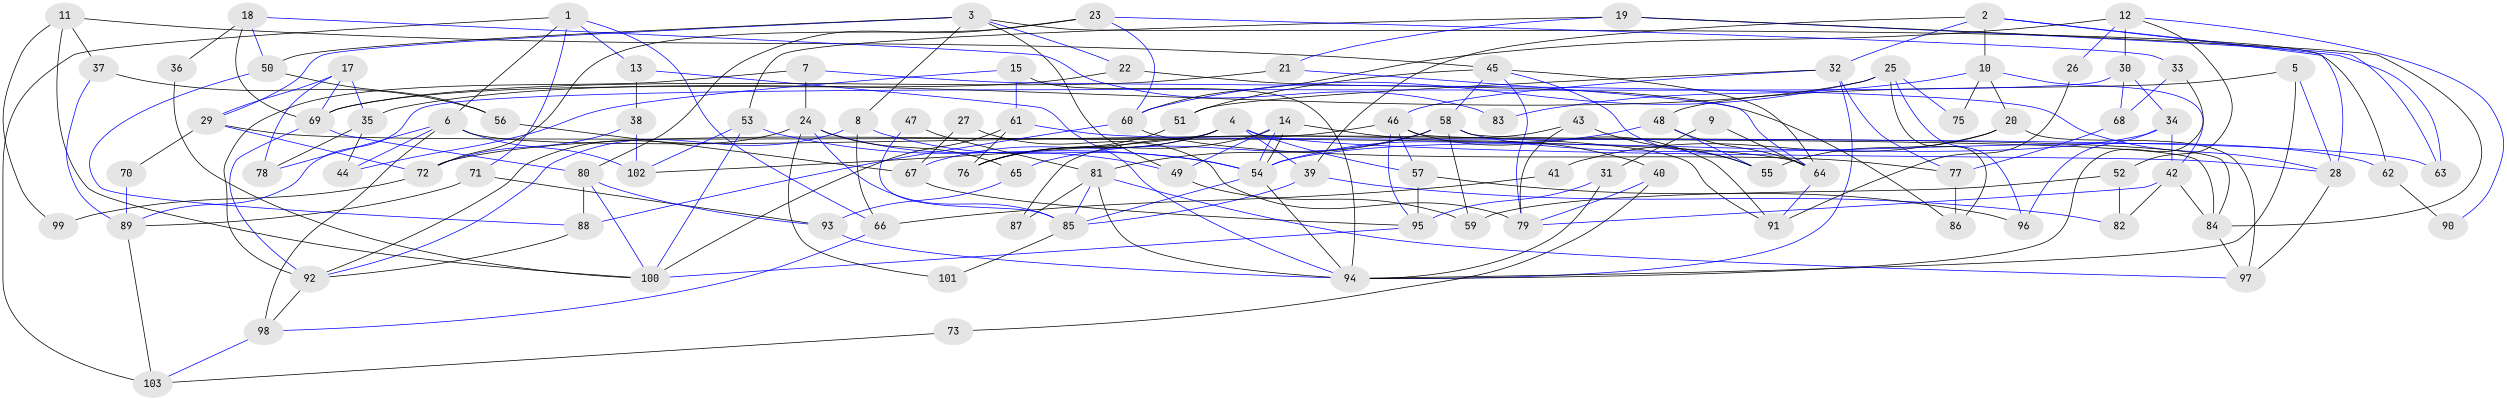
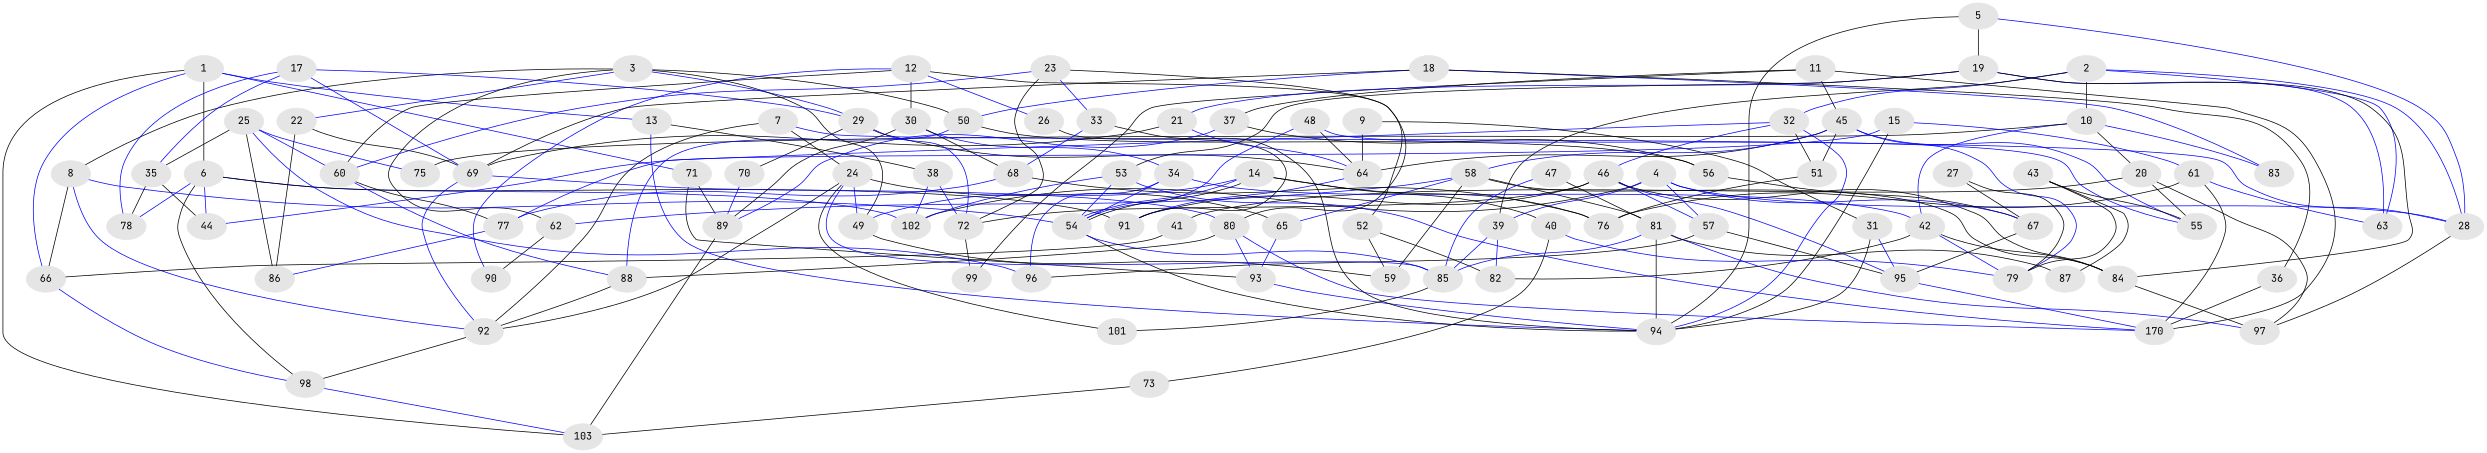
edge "5" -- "48": now "5" -- "19"
edge "30" -- "89": color blue -> black
edge "30" -- "68": color blue -> black
edge "4" -- "76": now "68" -- "76"
node "100": label "100" -> "170"
